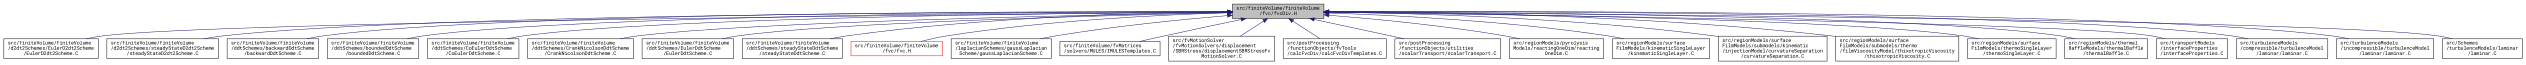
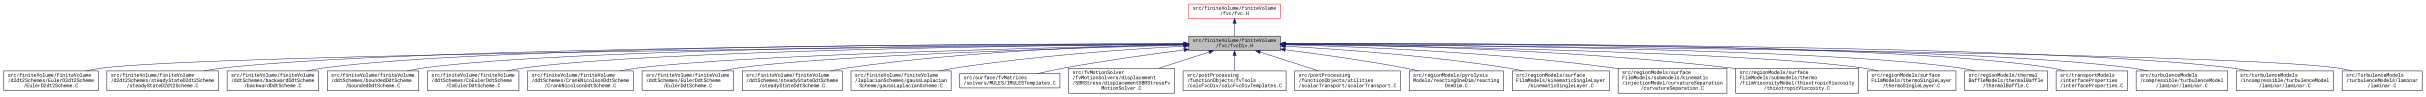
edge "src/finiteVolume/finiteVolume /fvc/fvc.H" -> "src/finiteVolume/finiteVolume /fvc/fvcDiv.H": reversed
node "src/finiteVolume/fvMatrices /solvers/MULES/IMULESTemplates.C": label "src/finiteVolume/fvMatrices /solvers/MULES/IMULESTemplates.C" -> "src/surface/fvMatrices /solvers/MULES/IMULESTemplates.C"
node "src/Schemes /turbulenceModels/laminar /laminar.C": label "src/Schemes /turbulenceModels/laminar /laminar.C" -> "src/TurbulenceModels /turbulenceModels/laminar /laminar.C"
